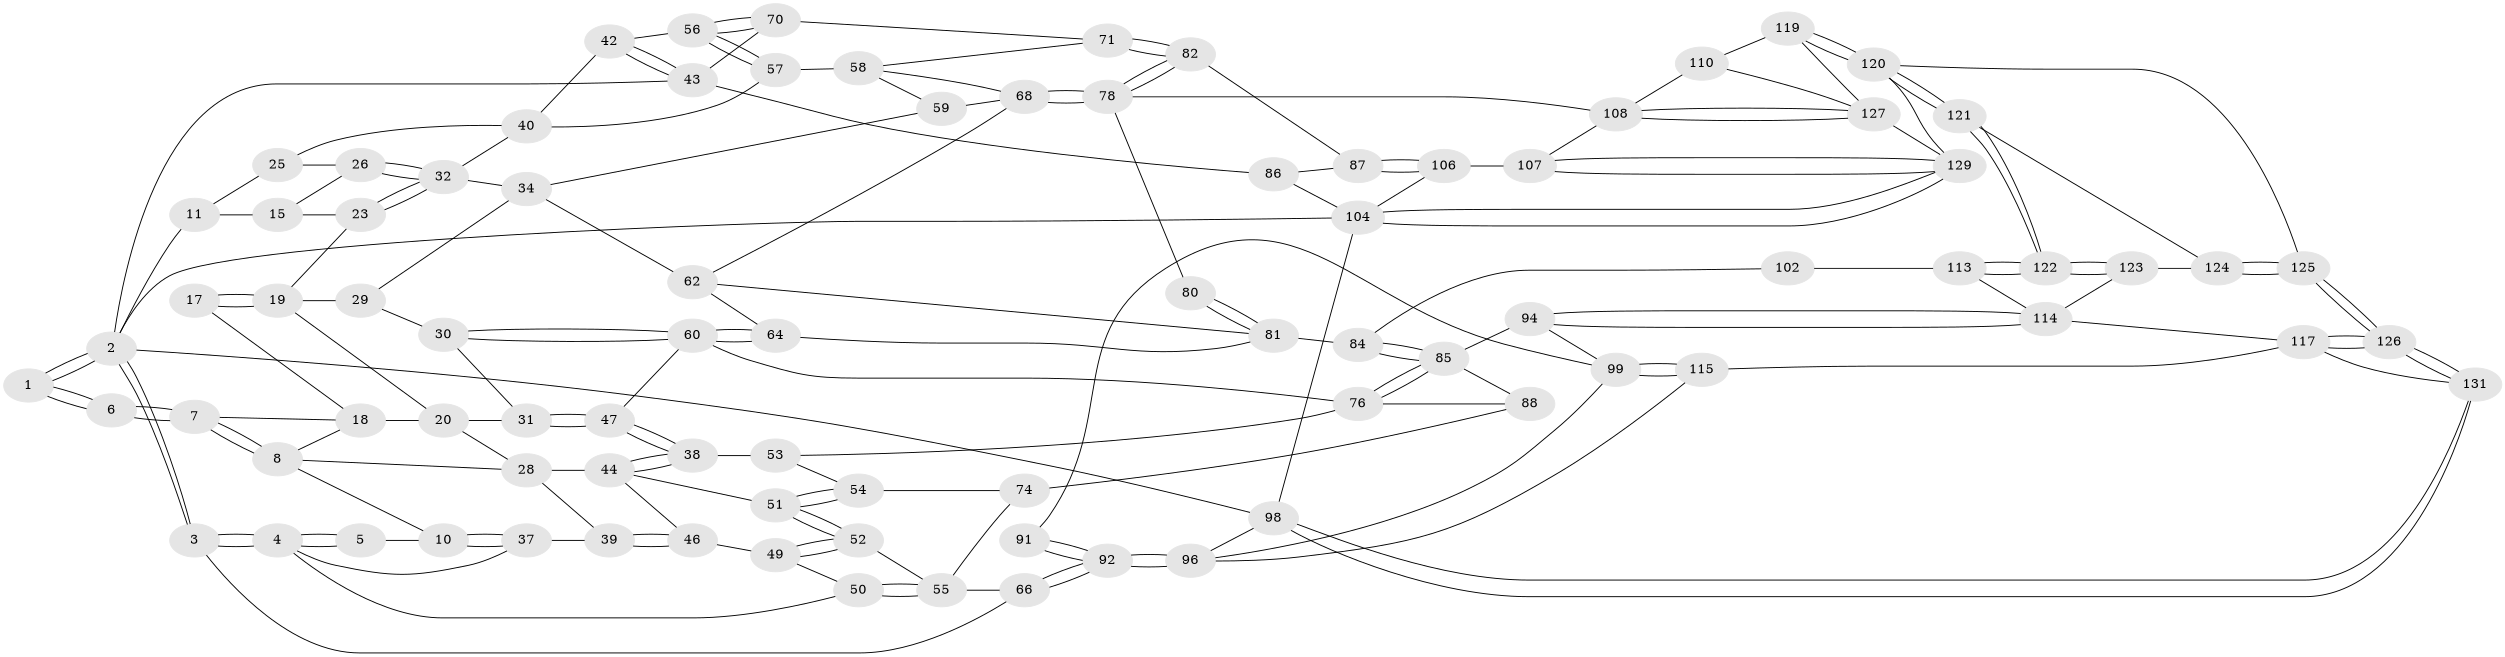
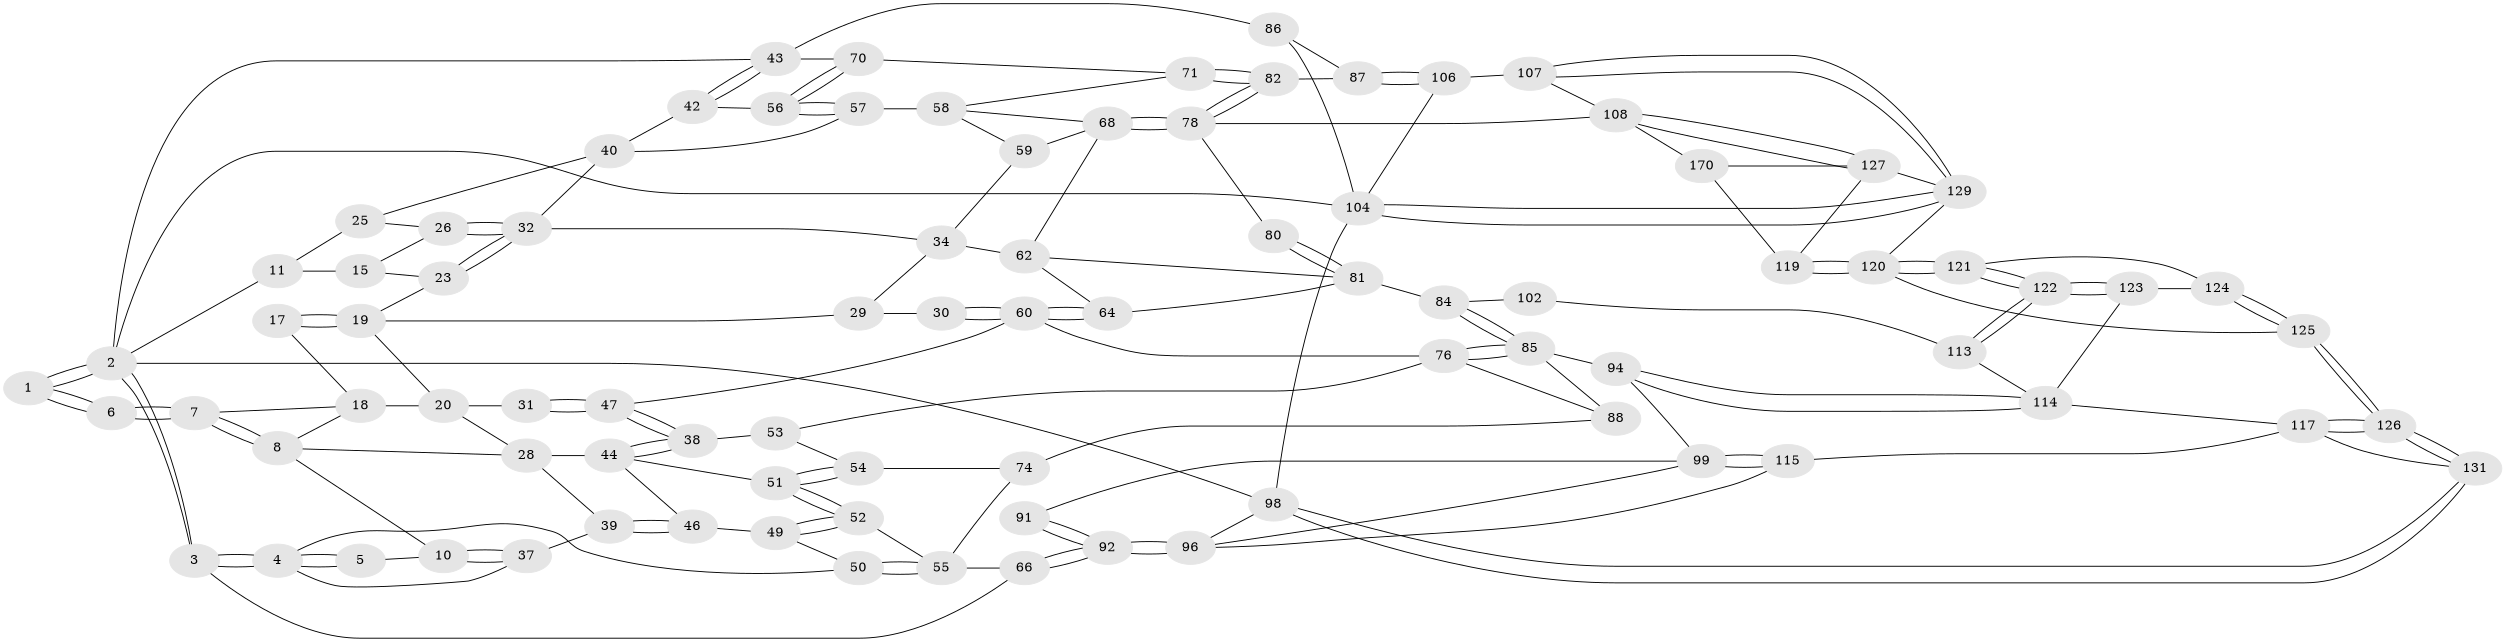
node "110": label "110" -> "170"
edge "30" -- "31": removed
